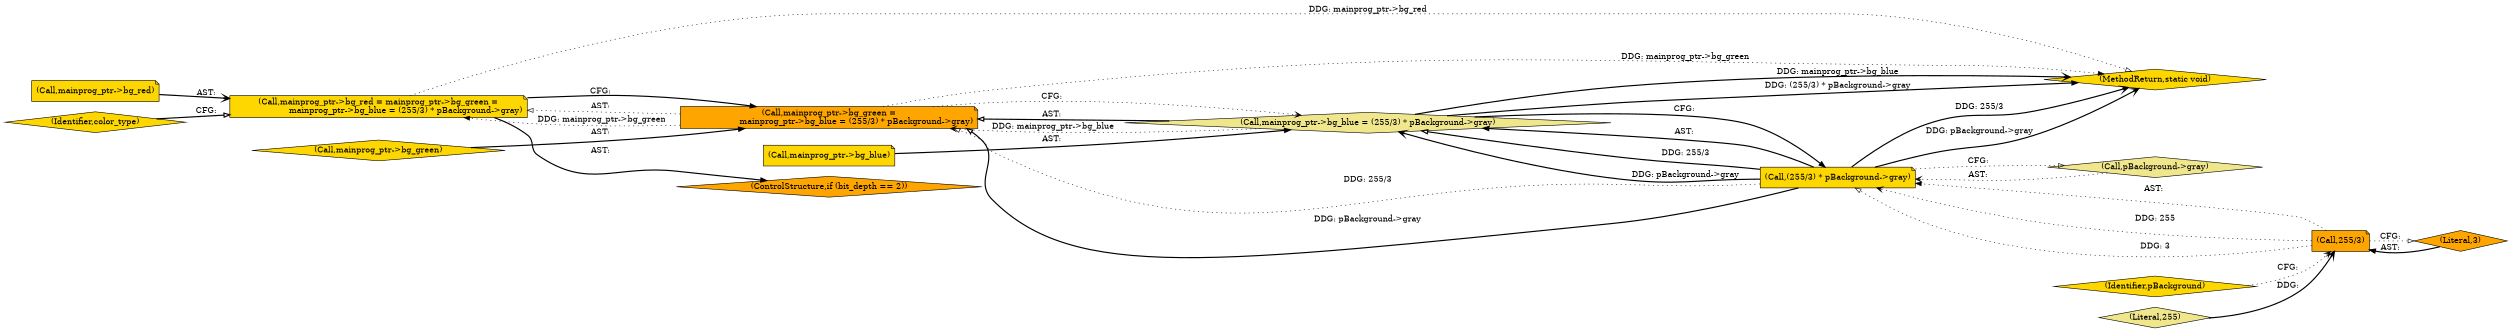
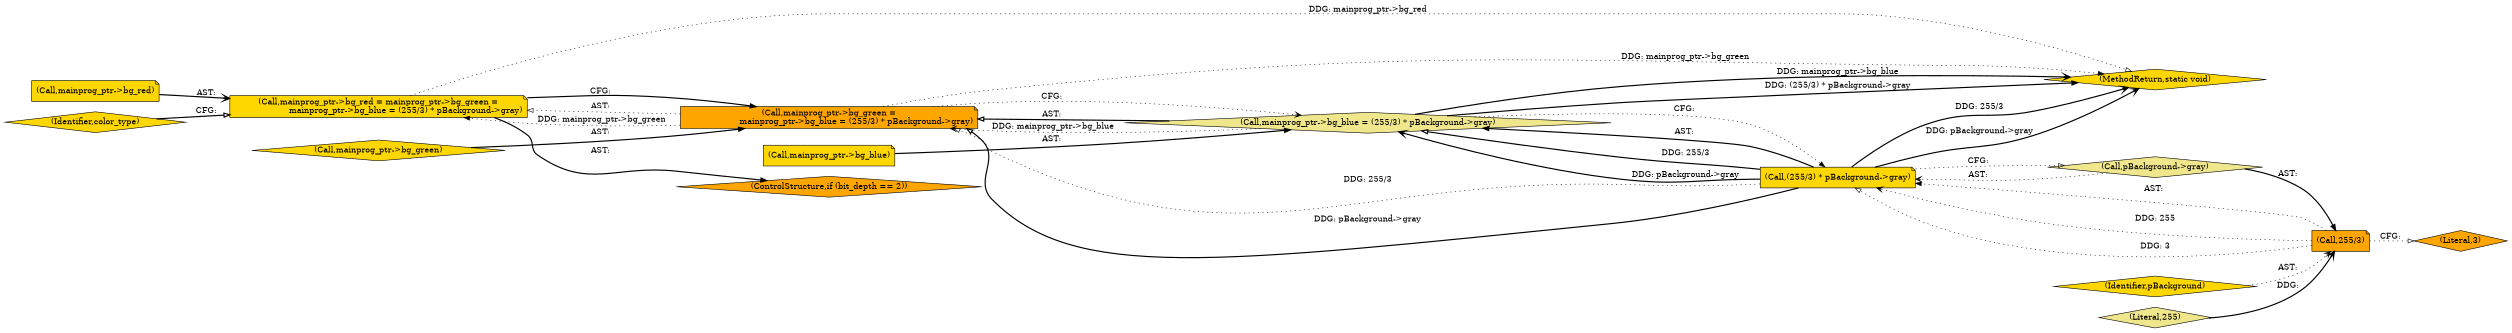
edge "(Call,mainprog_ptr->bg_blue = (255/3) * pBackground->gray)" -> "(Call,(255/3) * pBackground->gray)": style bold -> dotted
edge "(Literal,3)" -> "(Call,255/3)": now "(Call,pBackground->gray)" -> "(Call,255/3)"
edge "(Identifier,pBackground)" -> "(Call,255/3)": label "CFG: " -> "AST: "
